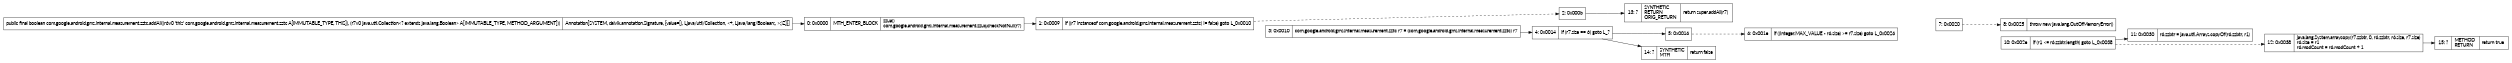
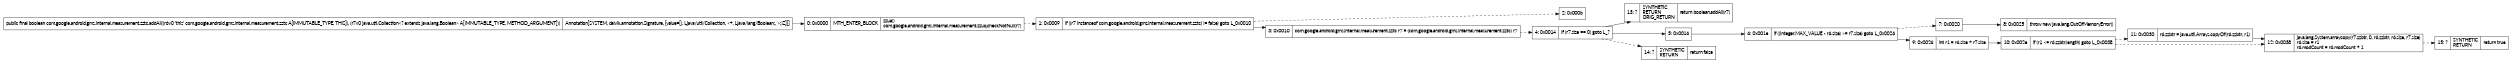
edge "2: 0x000b" -> "13: ?": now "4: 0x0014" -> "13: ?"
node "13: ?": text "return super.addAll(r7)" -> "return boolean.addAll(r7)"
edge "0: 0x0000" -> "1: 0x0009": style solid -> dashed
edge "7: 0x0020" -> "8: 0x0025": style dashed -> solid
edge "1: 0x0009" -> "3: 0x0010": added
edge "6: 0x001e" -> "7: 0x0020": added
edge "3: 0x0010" -> "4: 0x0014": style solid -> dashed
node "4: 0x0014": text "if (r7.size == 6) goto L_?" -> "if (r7.size == 0) goto L_?"
edge "5: 0x0016" -> "6: 0x001e": style dashed -> solid
edge "11: 0x0030" -> "12: 0x0038": added
edge "10: 0x002e" -> "11: 0x0030": style solid -> dashed
node "15: ?": text "METHOD" -> "SYNTHETIC"
edge "4: 0x0014" -> "14: ?": style solid -> dashed
node "9: 0x0026": added
edge "12: 0x0038" -> "15: ?": style solid -> dashed
node "14: ?": text "MTH" -> "RETURN"
